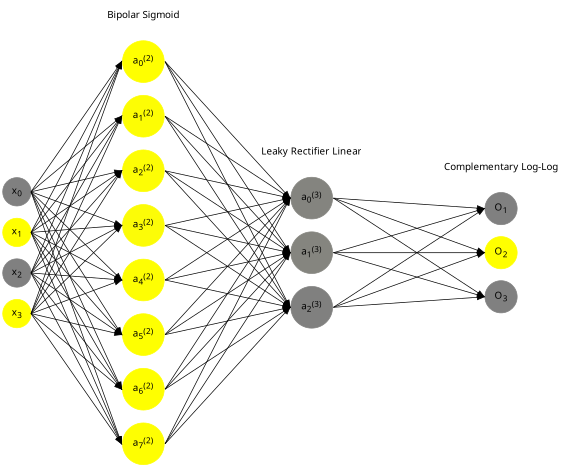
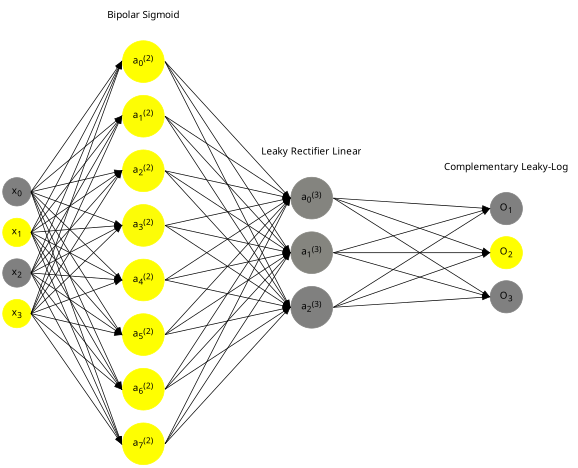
node "Complementary Log-Log": label "Complementary Log-Log" -> "Complementary Leaky-Log"
